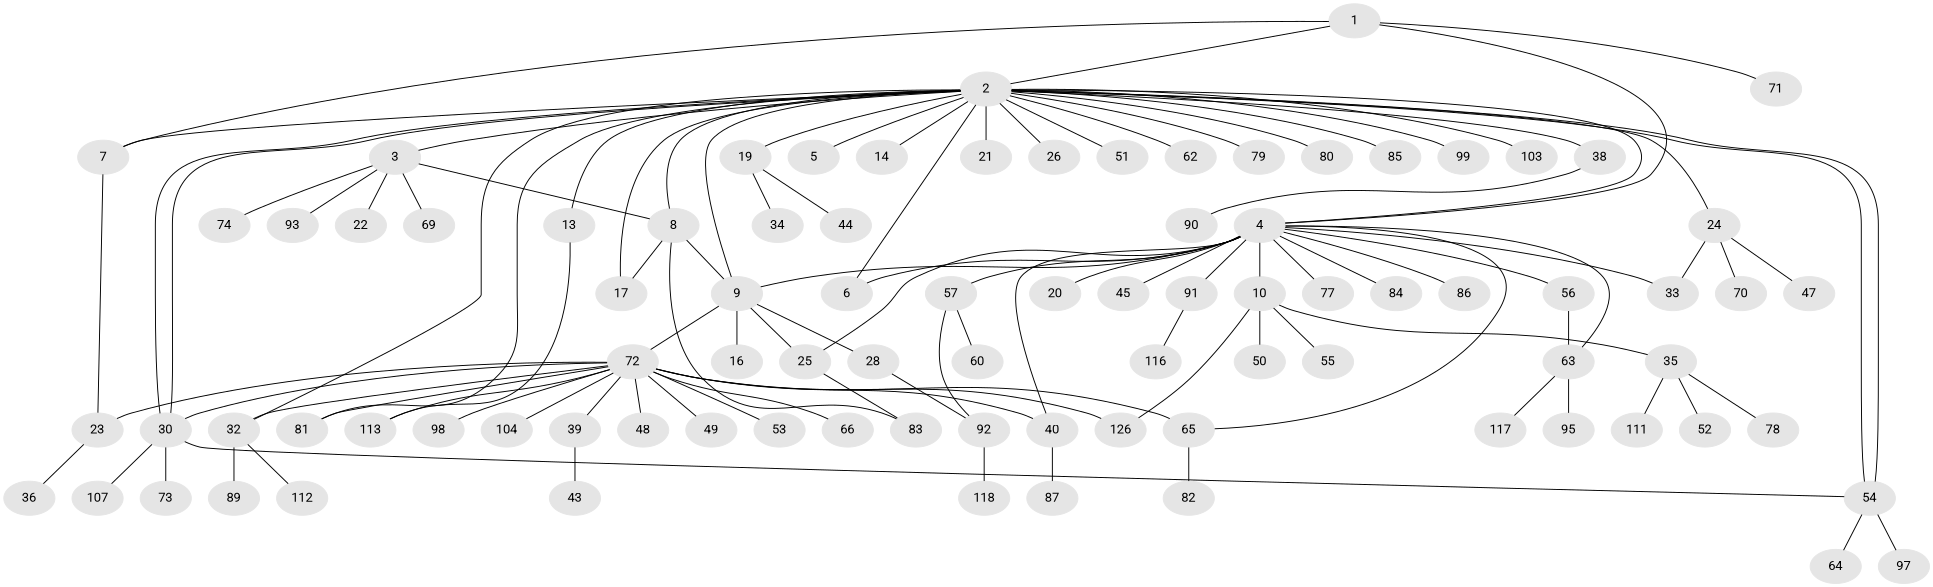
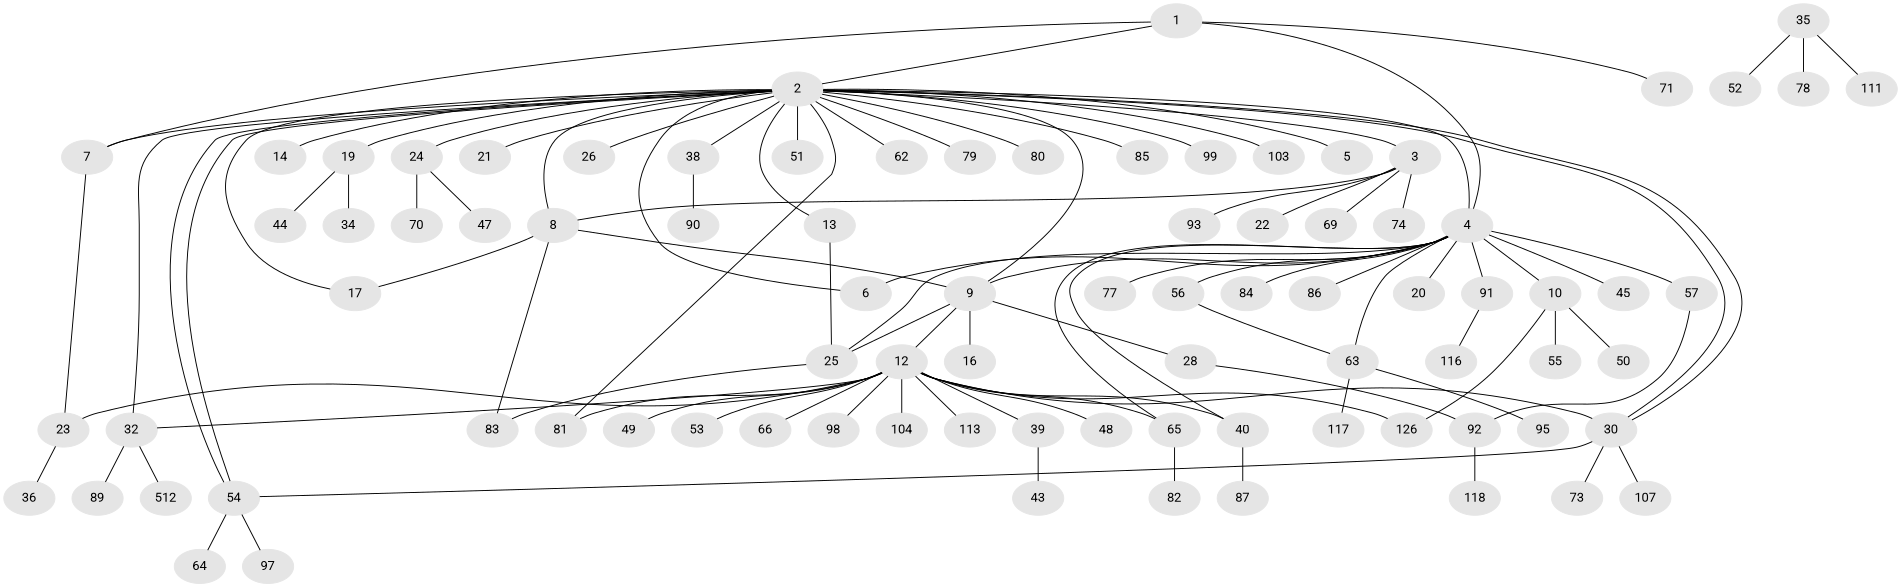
node "33": removed
edge "10" -- "35": removed
edge "13" -- "113": now "13" -- "25"
node "72": label "72" -> "12"
node "60": removed
node "112": label "112" -> "512"
